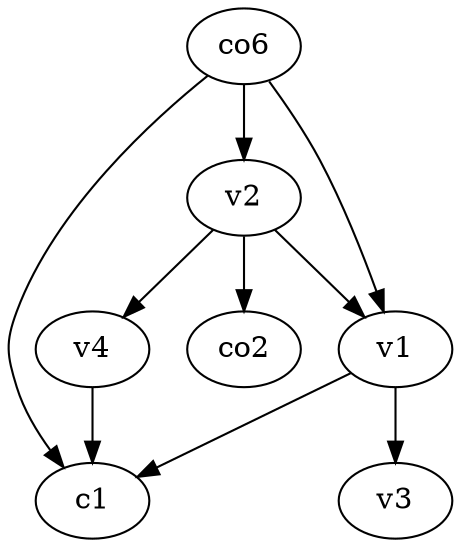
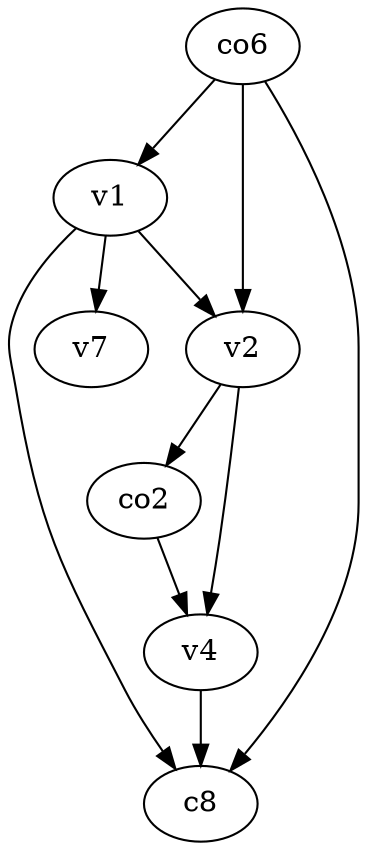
edge "v2" -> "v1": reversed
node "c1": label "c1" -> "c8"
node "v3": label "v3" -> "v7"
edge "co2" -> "v4": added
